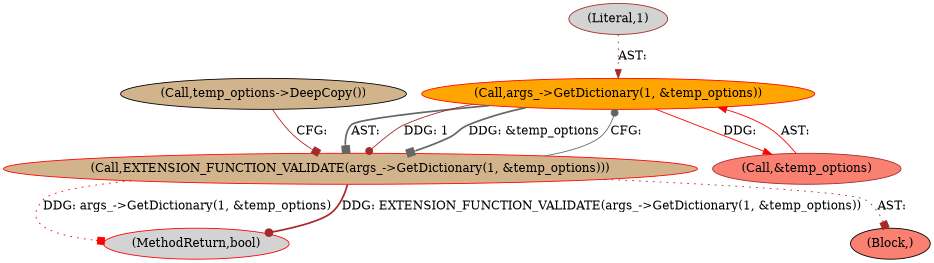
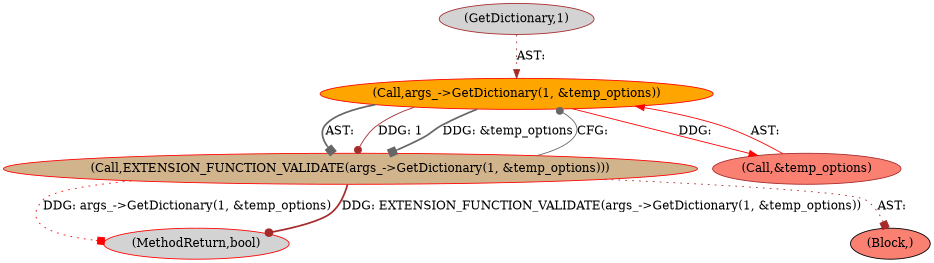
node "(Literal,1)": label "(Literal,1)" -> "(GetDictionary,1)"
node "(Call,temp_options->DeepCopy())": removed
